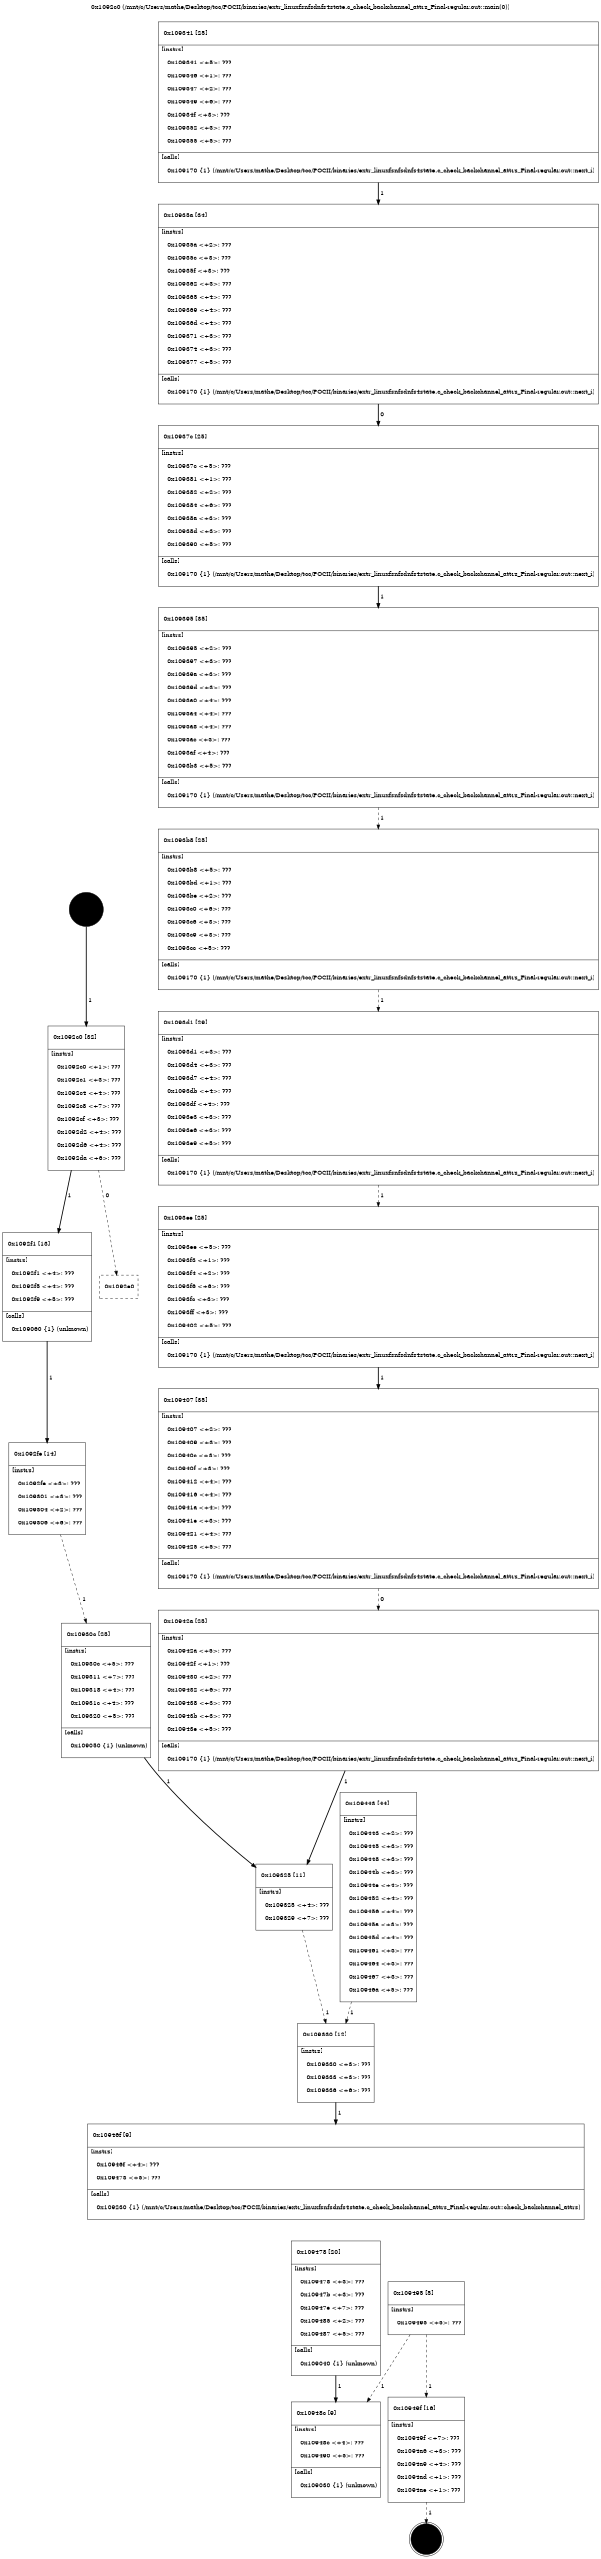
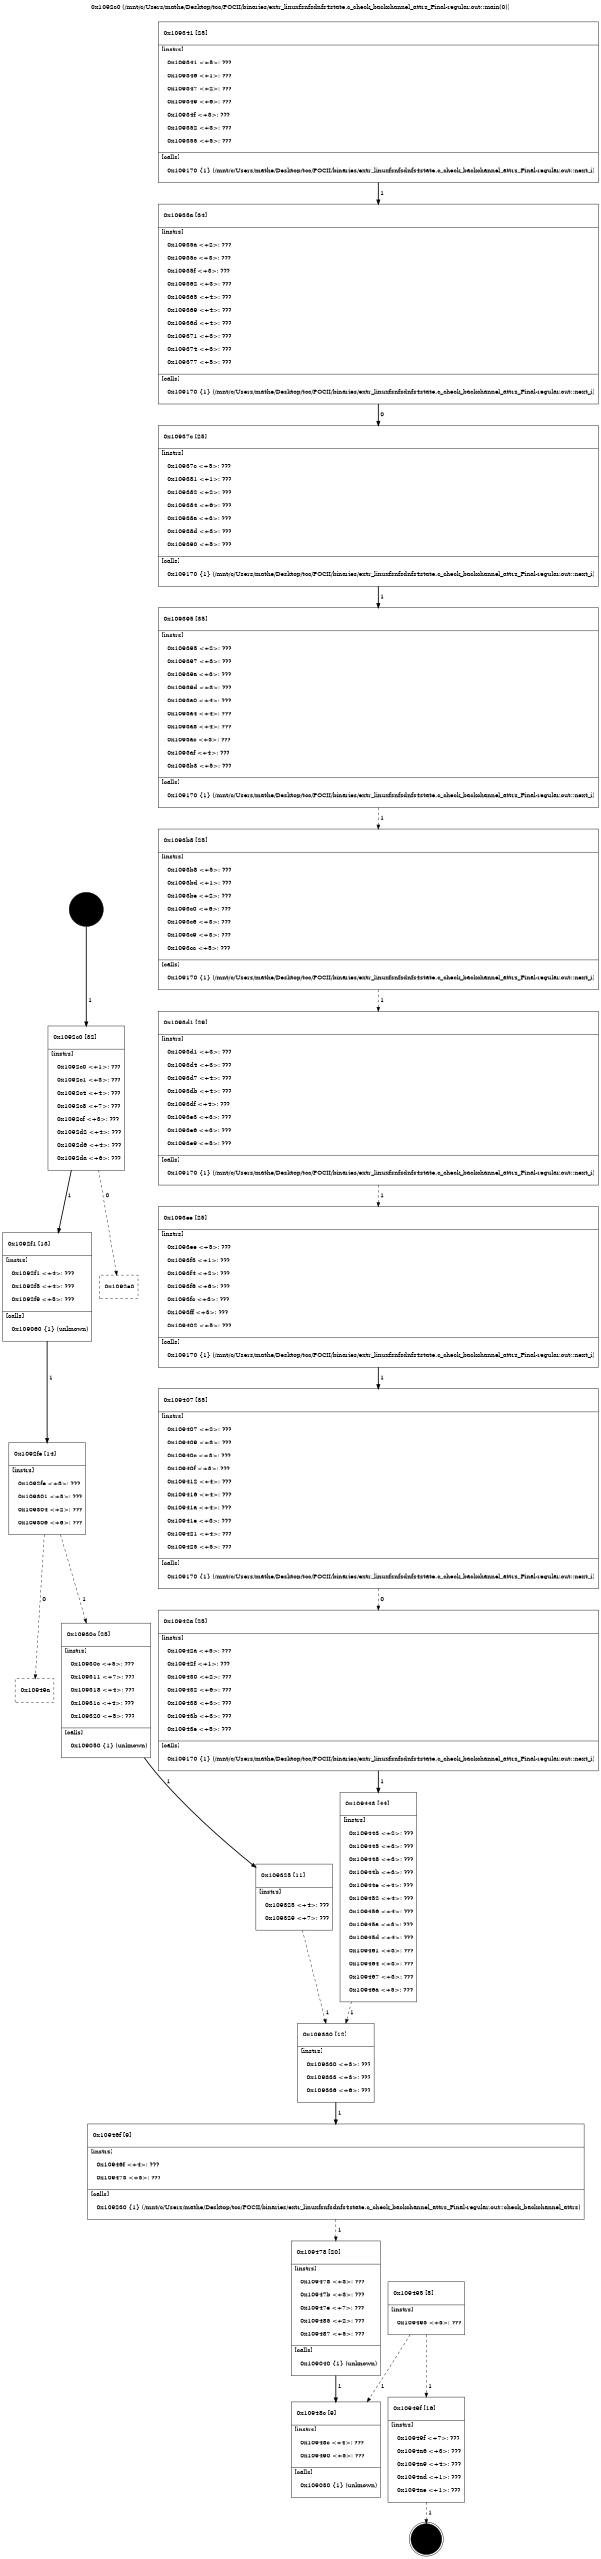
node "0x10949a": added
edge "0x10942a [25]" -> "0x109325 [11]": now "0x10942a [25]" -> "0x109443 [44]"
edge "0x10946f [9]" -> "0x109478 [20]": added, label "1"
